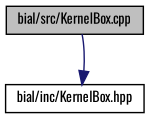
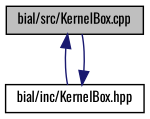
edge "bial/inc/KernelBox.hpp" -> "bial/src/KernelBox.cpp": added
